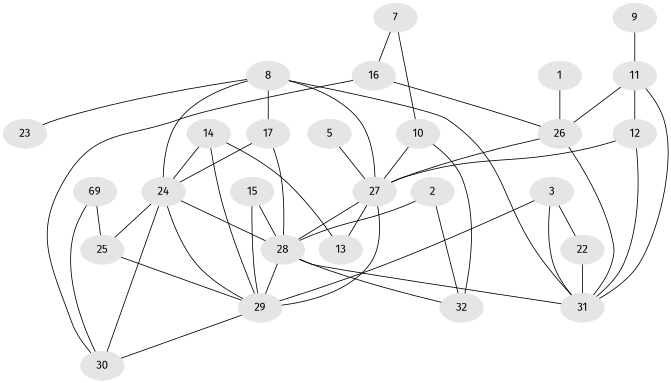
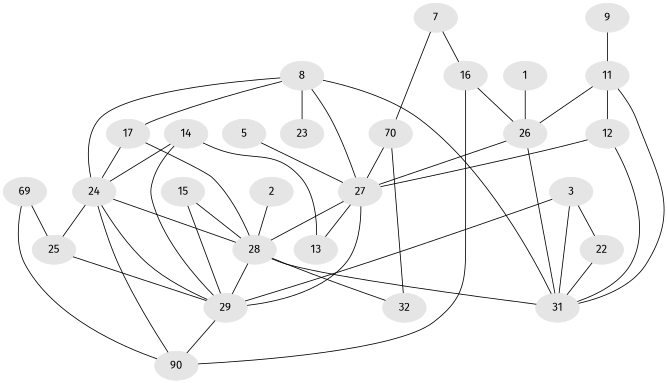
node "10": label "10" -> "70"
edge "2" -- "32": removed
node "30": label "30" -> "90"
